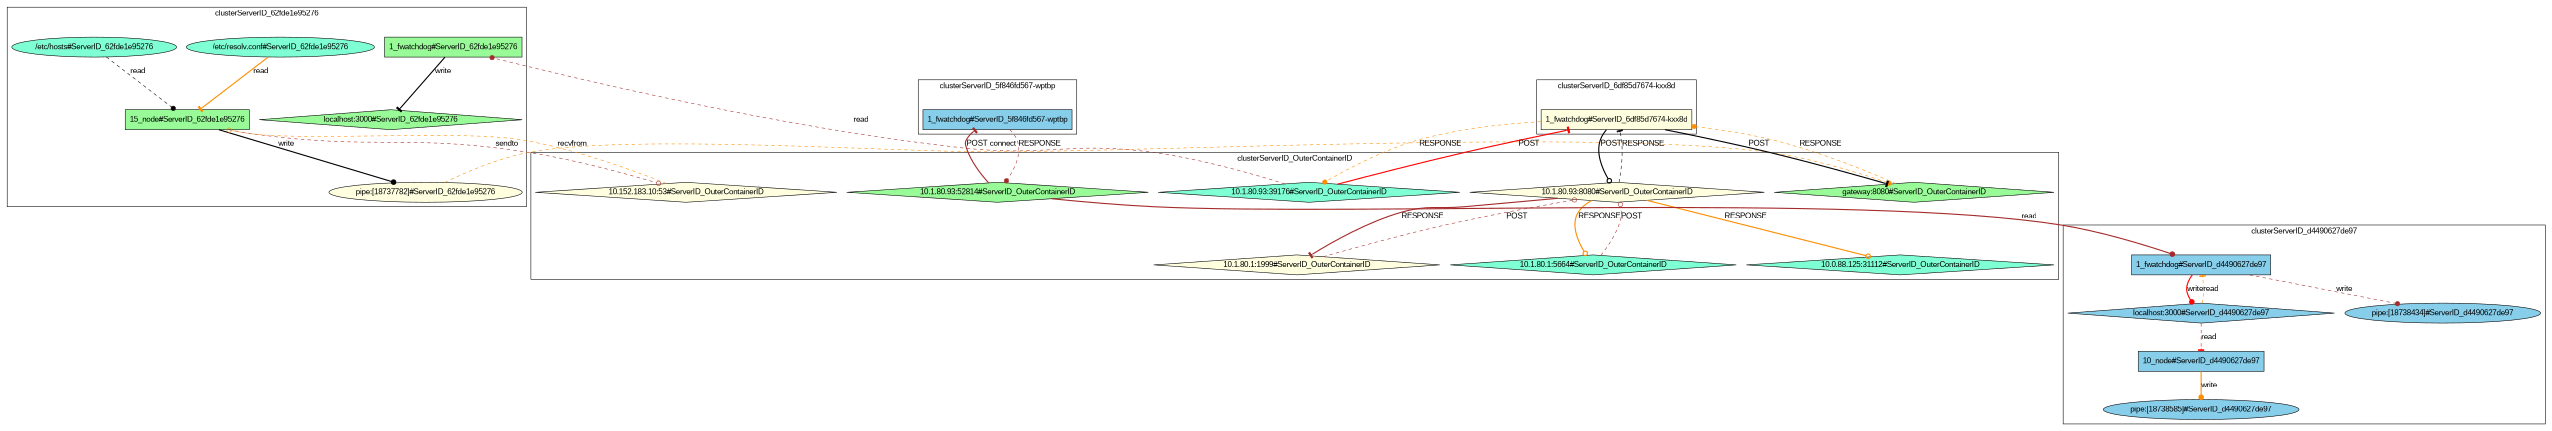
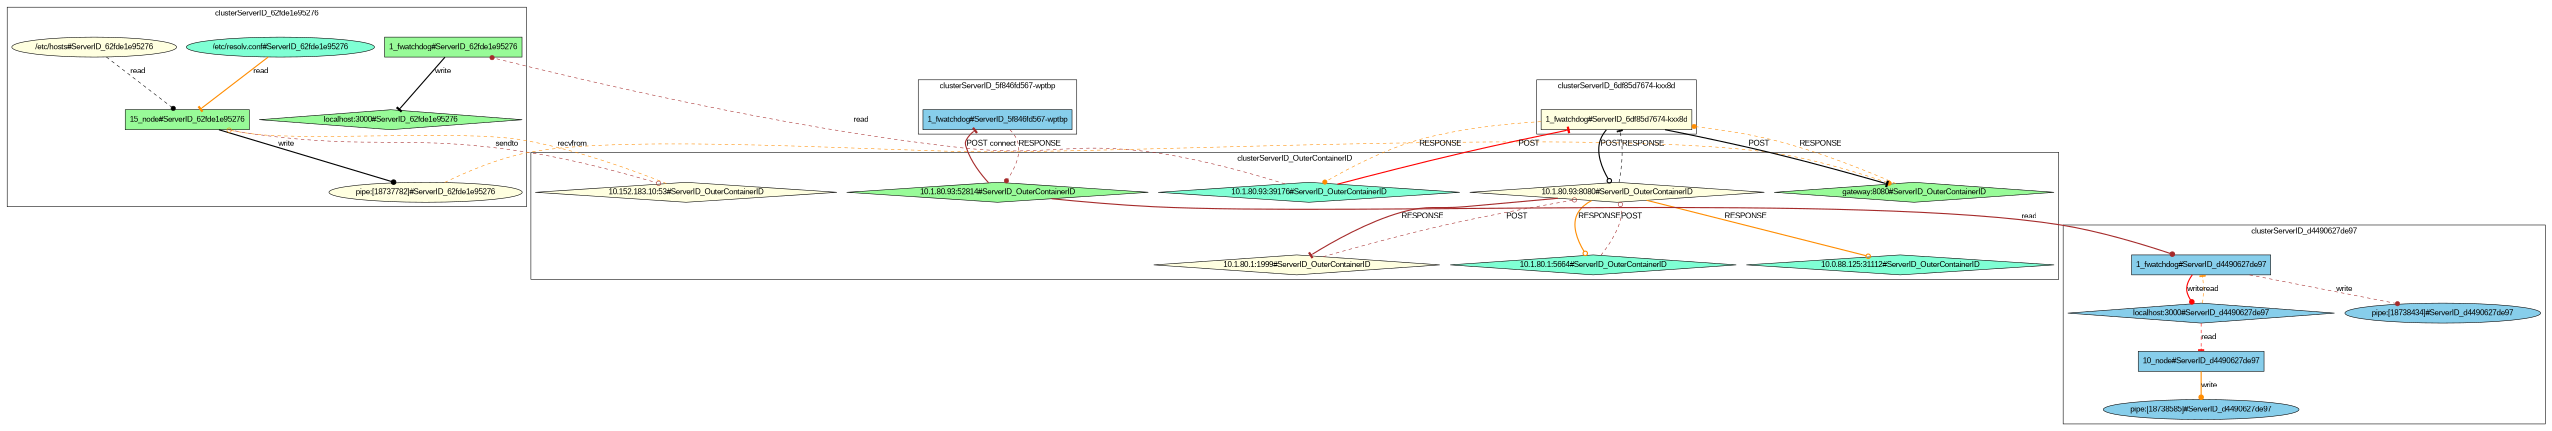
node "/etc/hosts#ServerID_62fde1e95276": fillcolor aquamarine -> lightyellow
